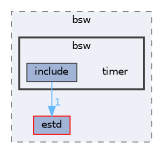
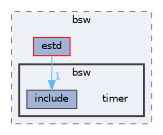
edge "include" -> "estd": reversed
